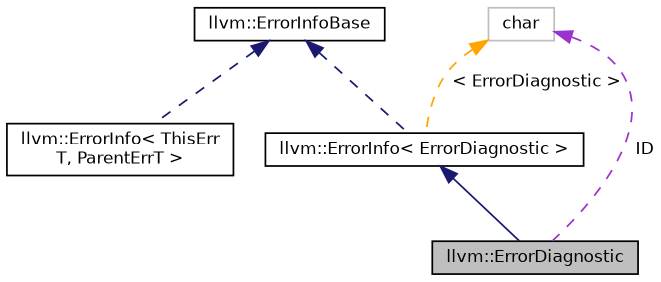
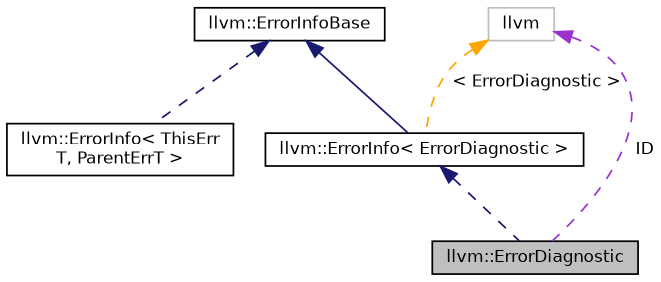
node "char": label "char" -> "llvm"
edge "llvm::ErrorInfo< ErrorDiagnostic >" -> "llvm::ErrorInfoBase": style dashed -> solid
edge "llvm::ErrorDiagnostic" -> "llvm::ErrorInfo< ErrorDiagnostic >": style solid -> dashed
